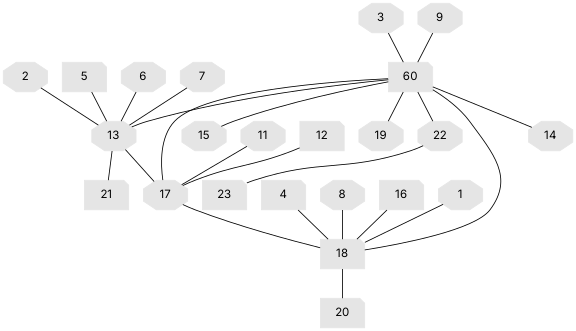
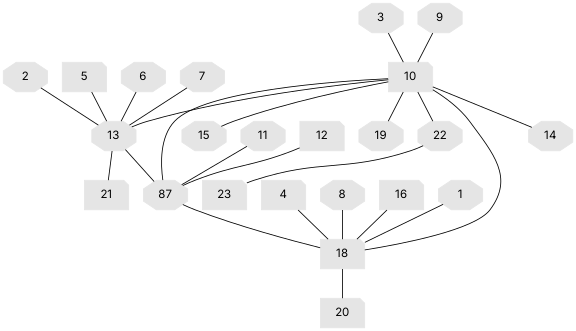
node "60": label "60" -> "10"
node "17": label "17" -> "87"
